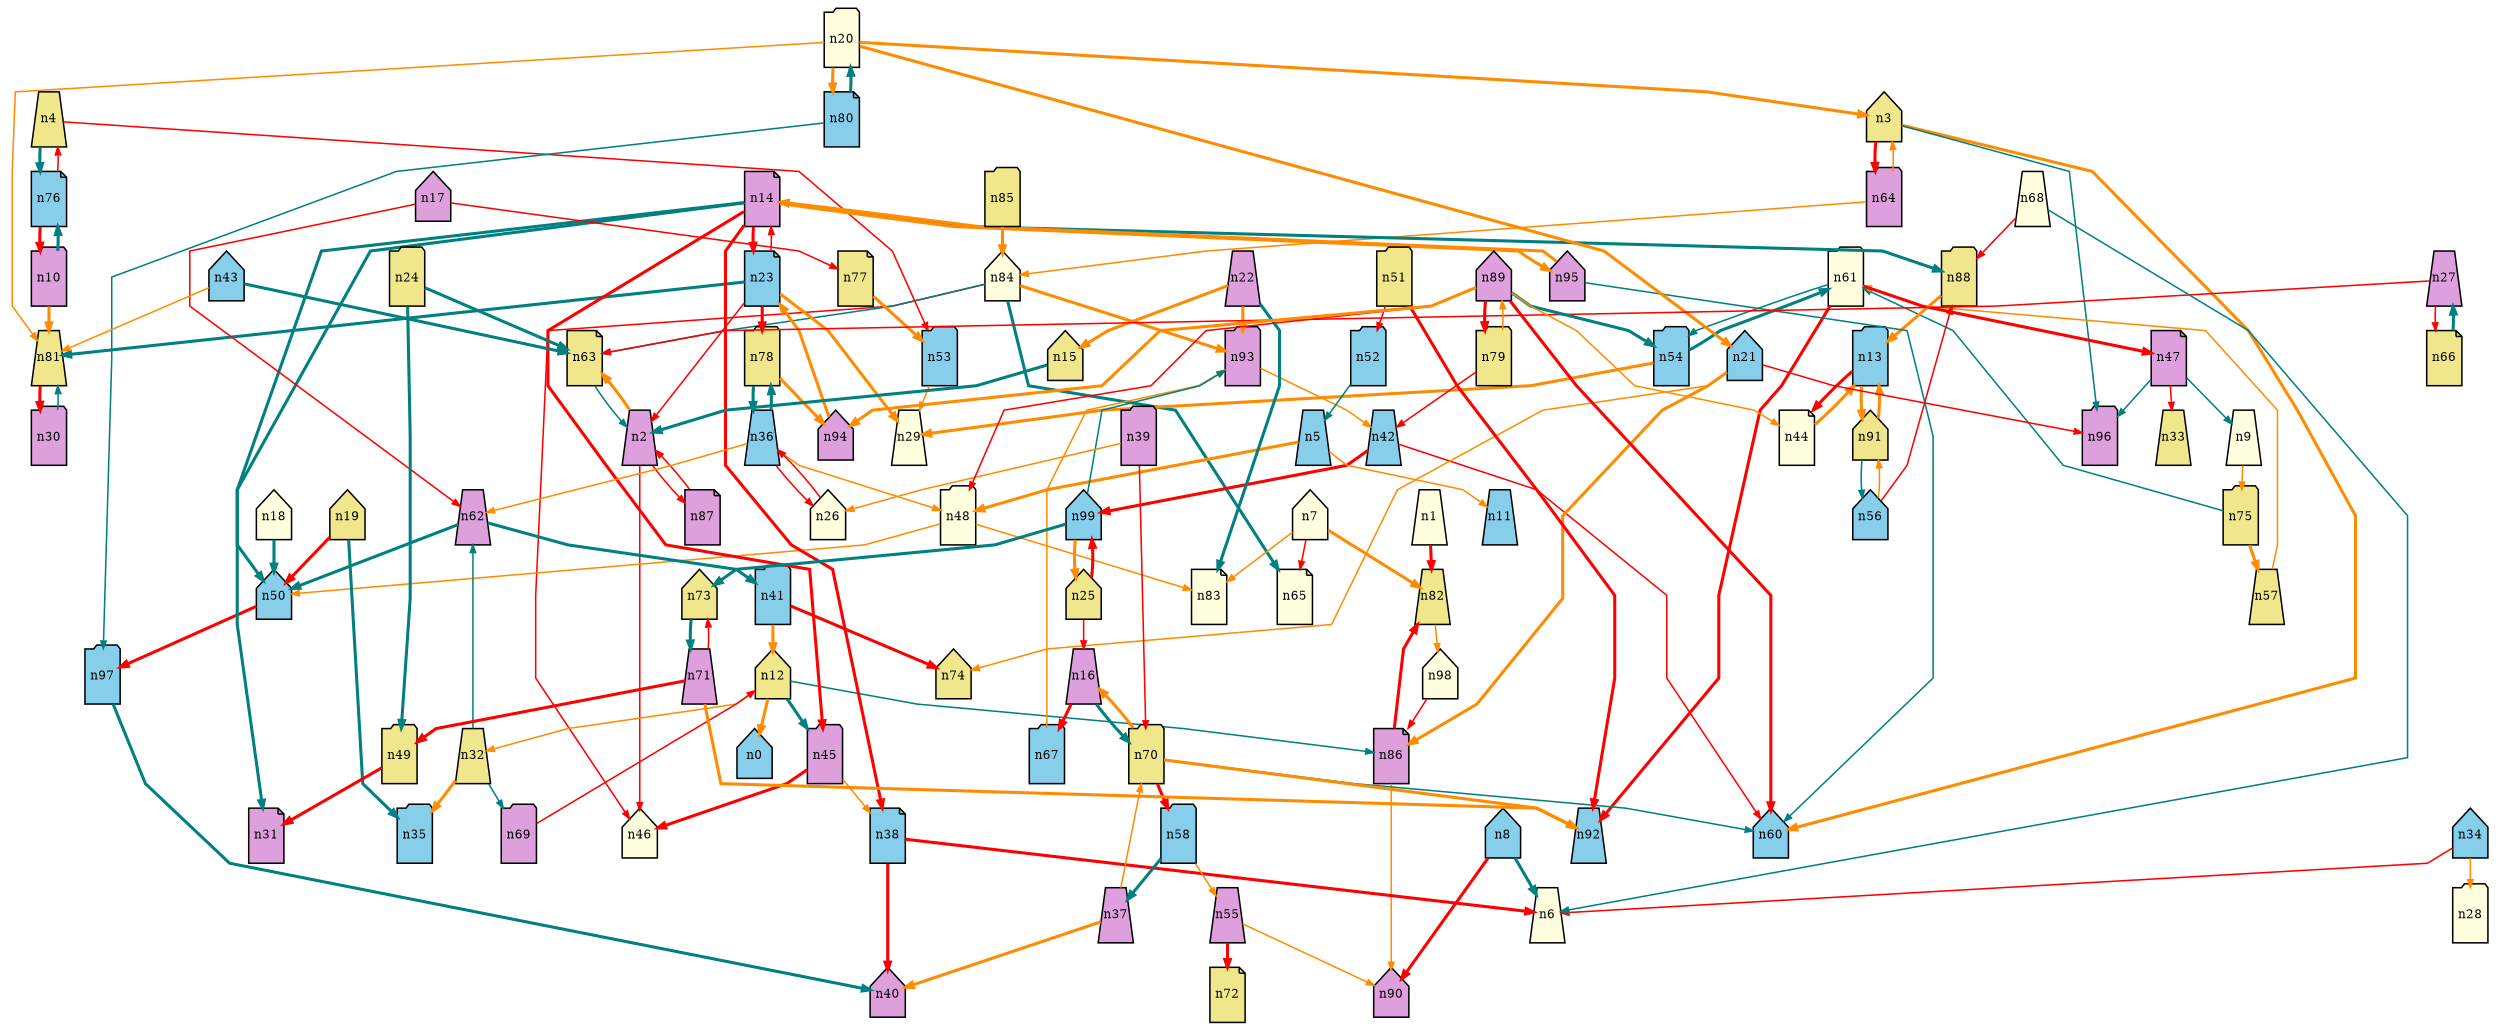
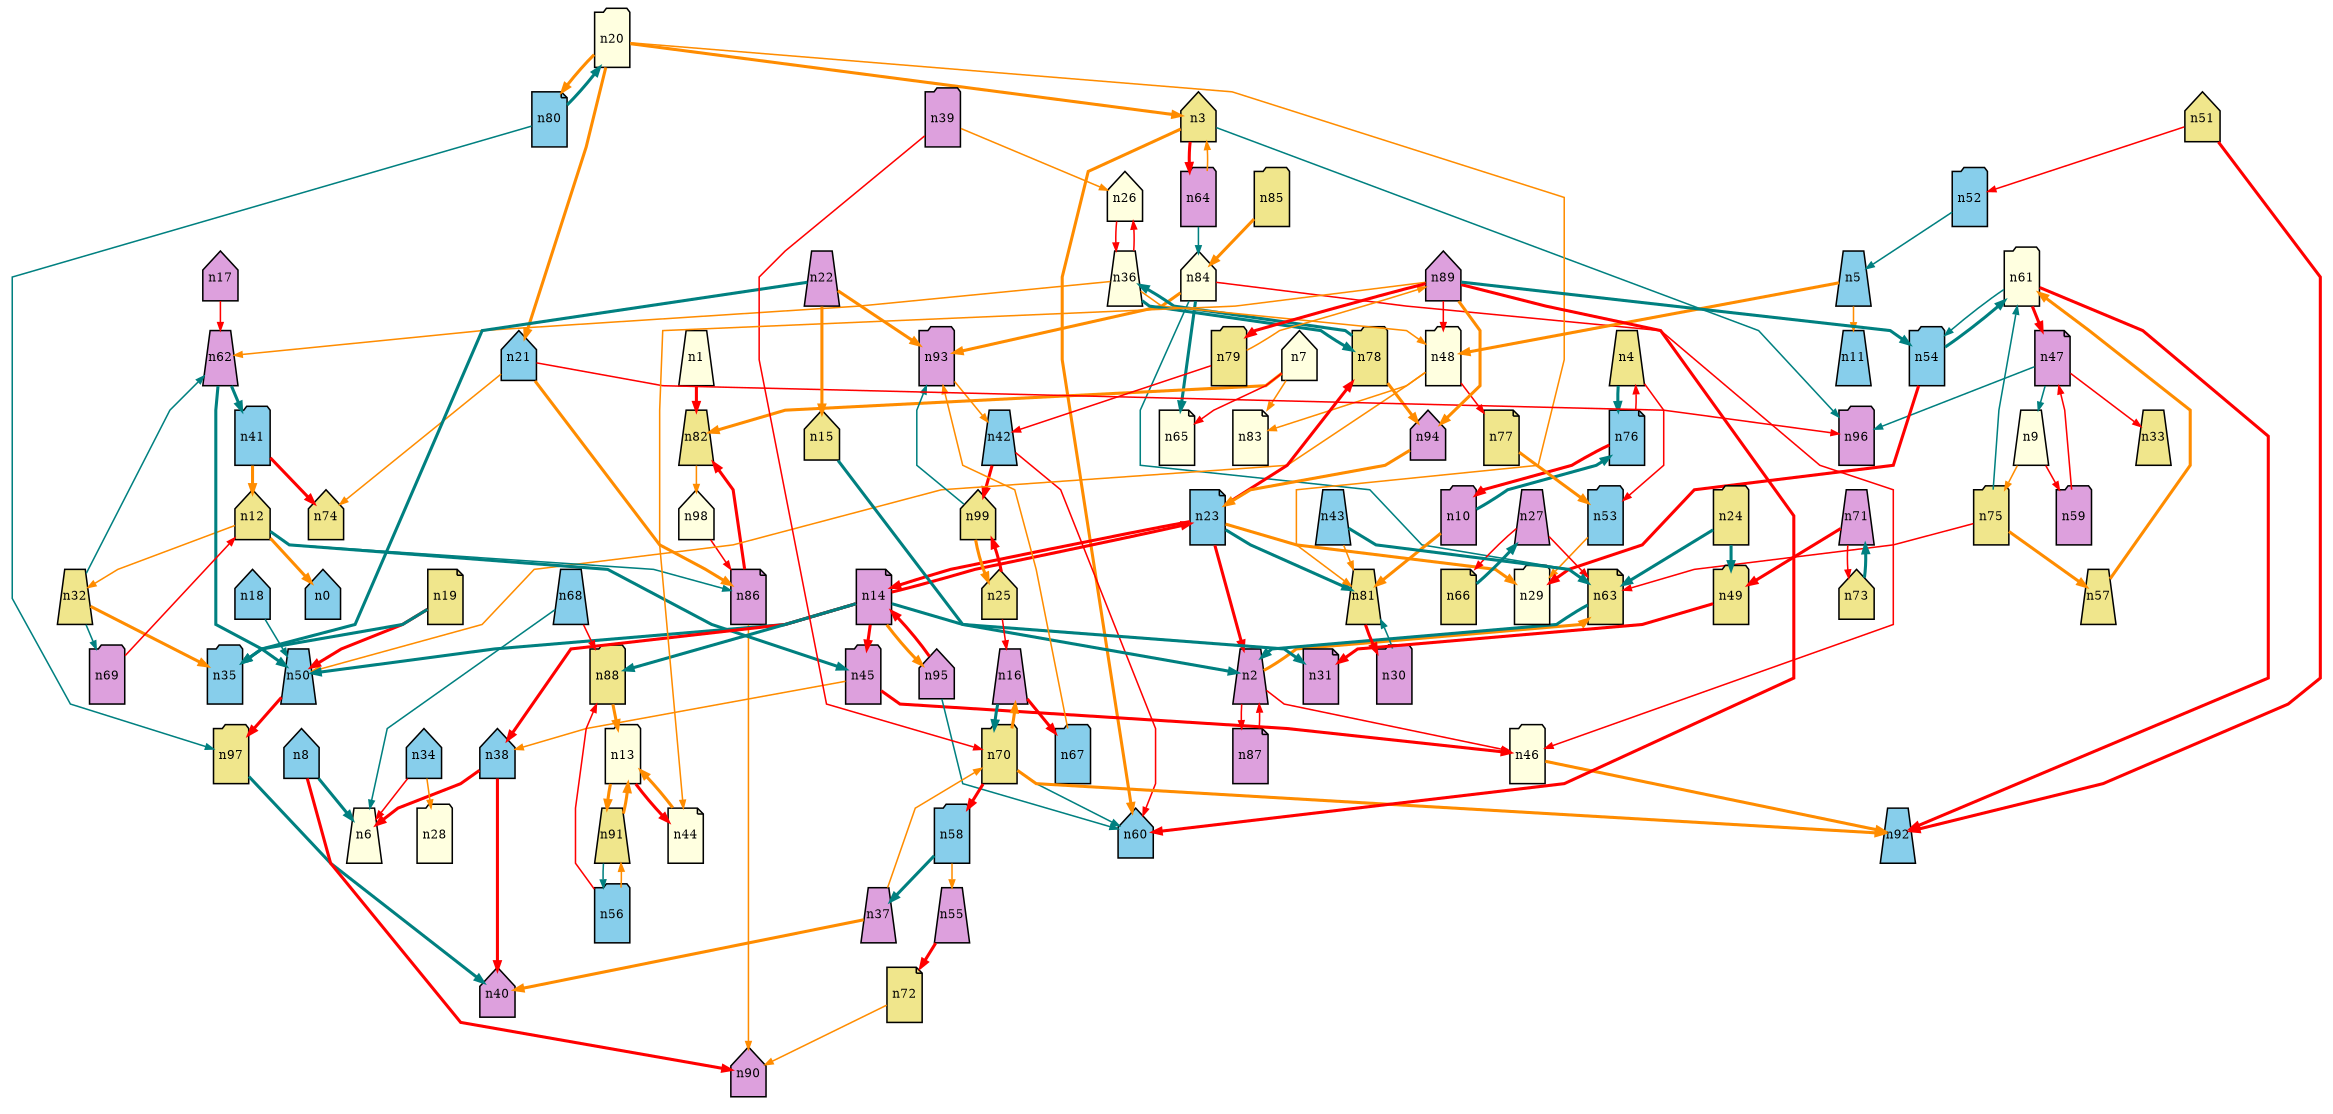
node "n68": fillcolor lightyellow -> skyblue
edge "n17" -> "n77": now "n48" -> "n77"
edge "n64" -> "n84": color darkorange -> teal
edge "n95" -> "n14": color darkorange -> red
edge "n23" -> "n14": style solid -> bold
node "n43": shape house -> trapezium
node "n51": shape folder -> house
edge "n57" -> "n61": style solid -> bold
node "n13": fillcolor skyblue -> lightyellow
edge "n23" -> "n2": style solid -> bold
edge "n54" -> "n29": color darkorange -> red
edge "n63" -> "n2": style solid -> bold
edge "n22" -> "n83": now "n22" -> "n35"
node "n36": fillcolor skyblue -> lightyellow
node "n29": shape trapezium -> folder
node "n91": shape house -> trapezium
node "n18": fillcolor lightyellow -> skyblue
node "n19": shape house -> note
node "n99": fillcolor skyblue -> khaki
node "n56": shape house -> folder
node "n59": added
edge "n18" -> "n50": style bold -> solid
edge "n75" -> "n63": added
edge "n99" -> "n73": removed
node "n50": shape house -> trapezium
node "n97": fillcolor skyblue -> khaki
edge "n71" -> "n92": now "n46" -> "n92"
node "n46": shape house -> folder
node "n38": shape note -> house
edge "n55" -> "n90": now "n72" -> "n90"
